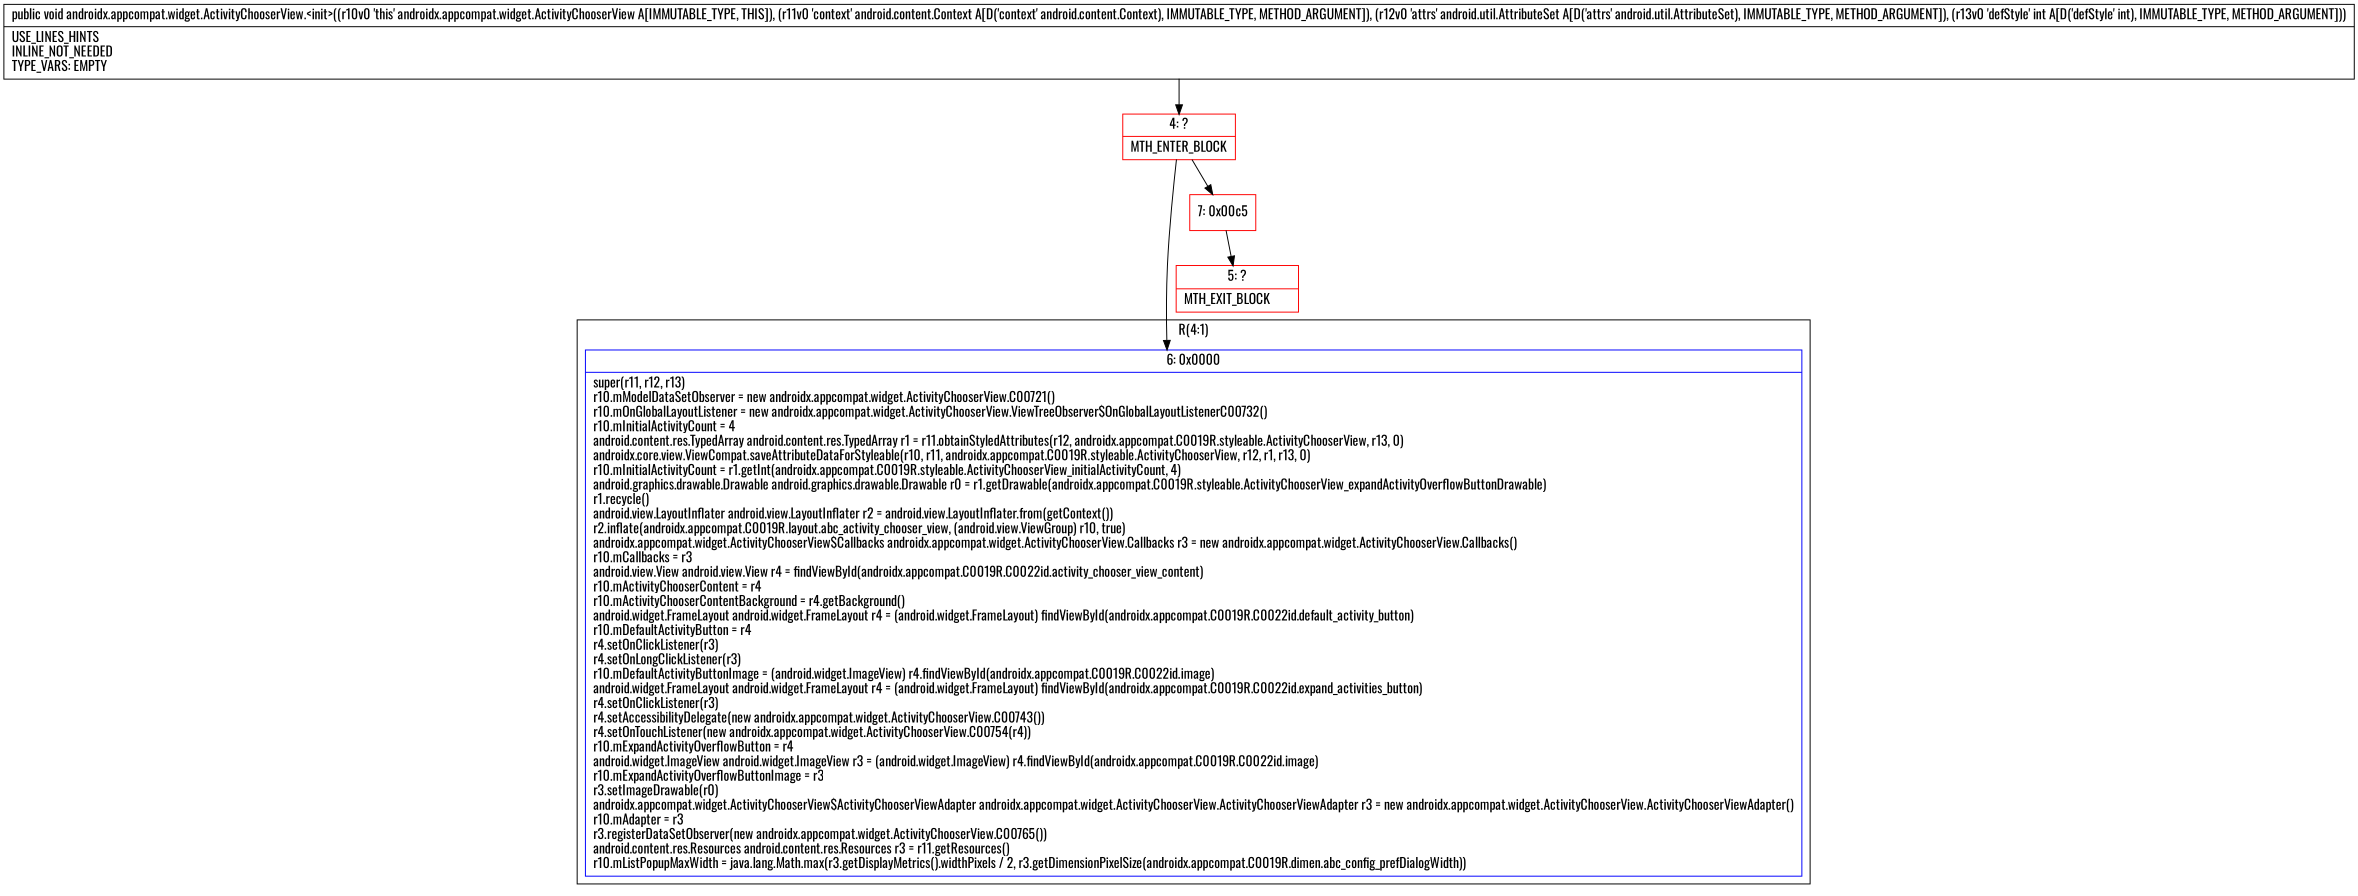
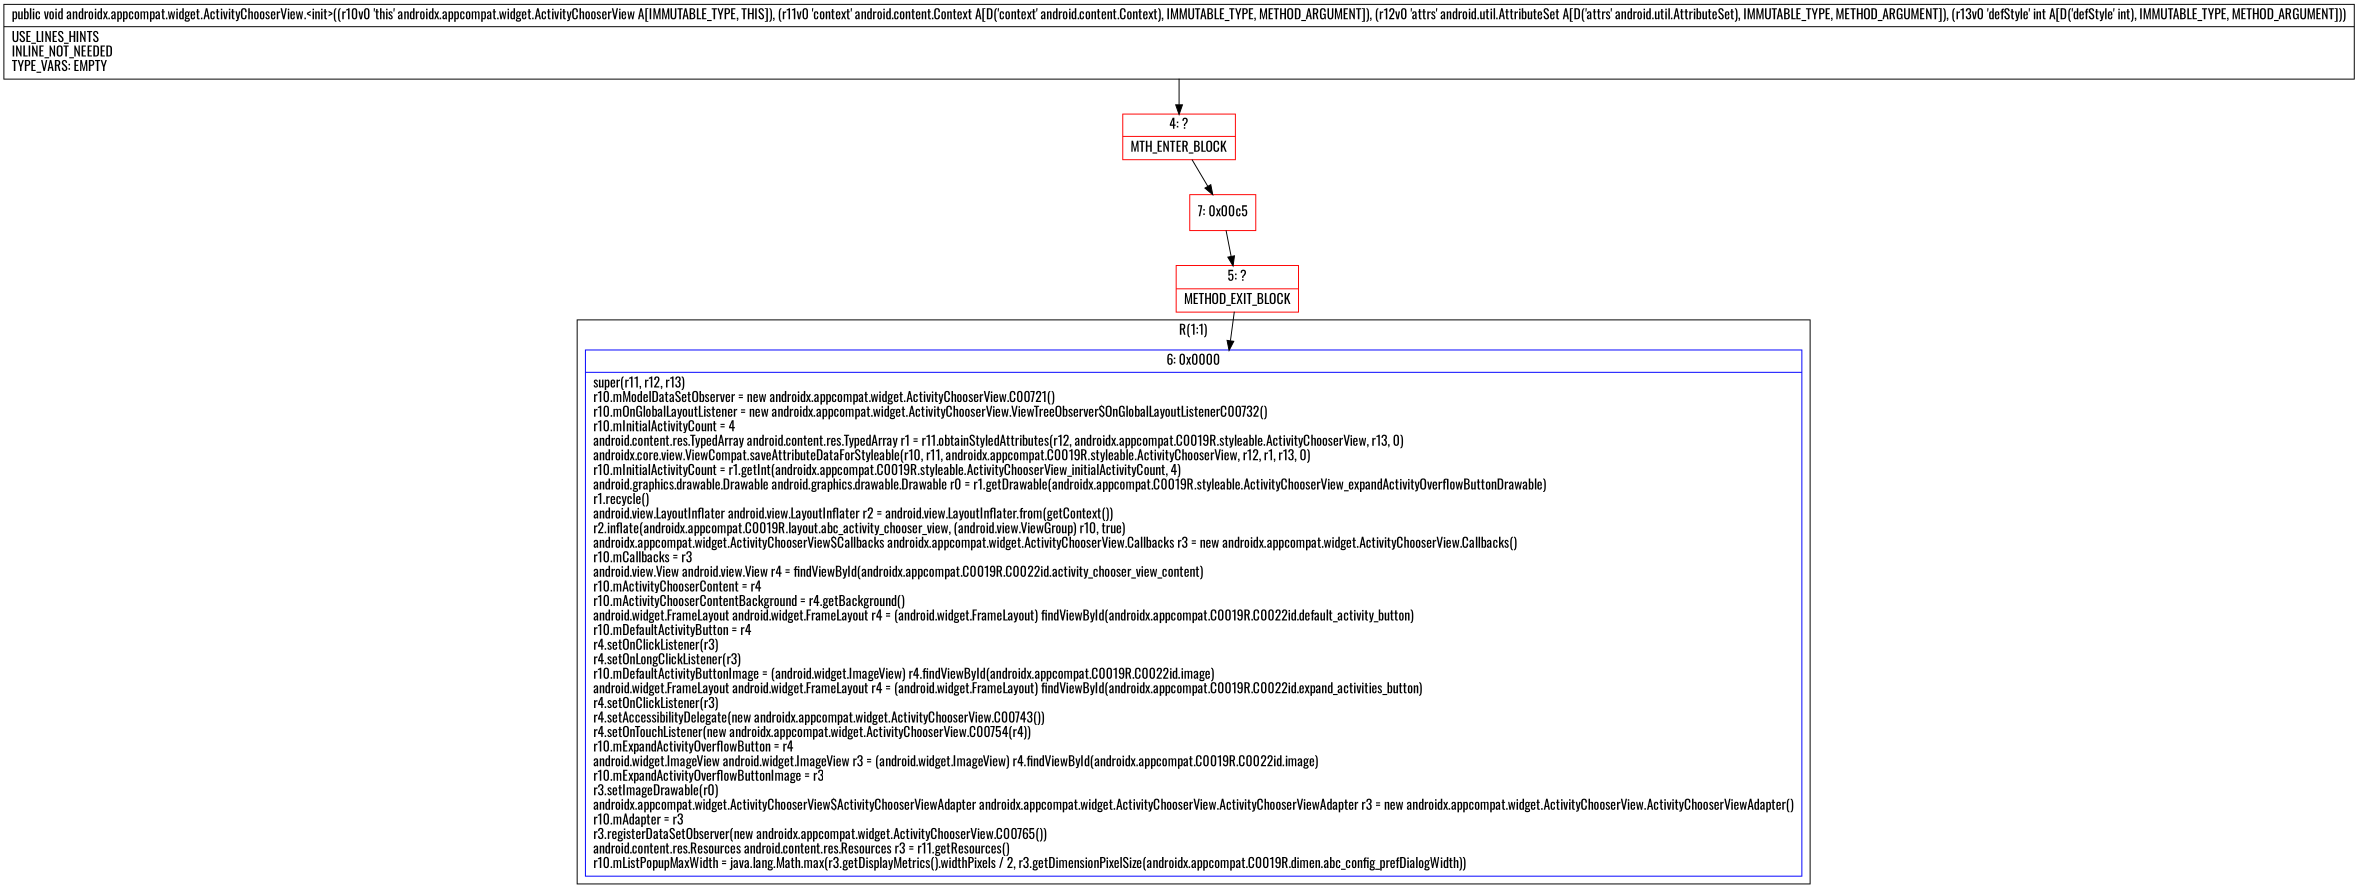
edge "4: ?" -> "6: 0x0000": now "5: ?" -> "6: 0x0000"
node "5: ?": text "MTH_EXIT_BLOCK" -> "METHOD_EXIT_BLOCK"
cluster "R(4:1)": label "R(4:1)" -> "R(1:1)"
